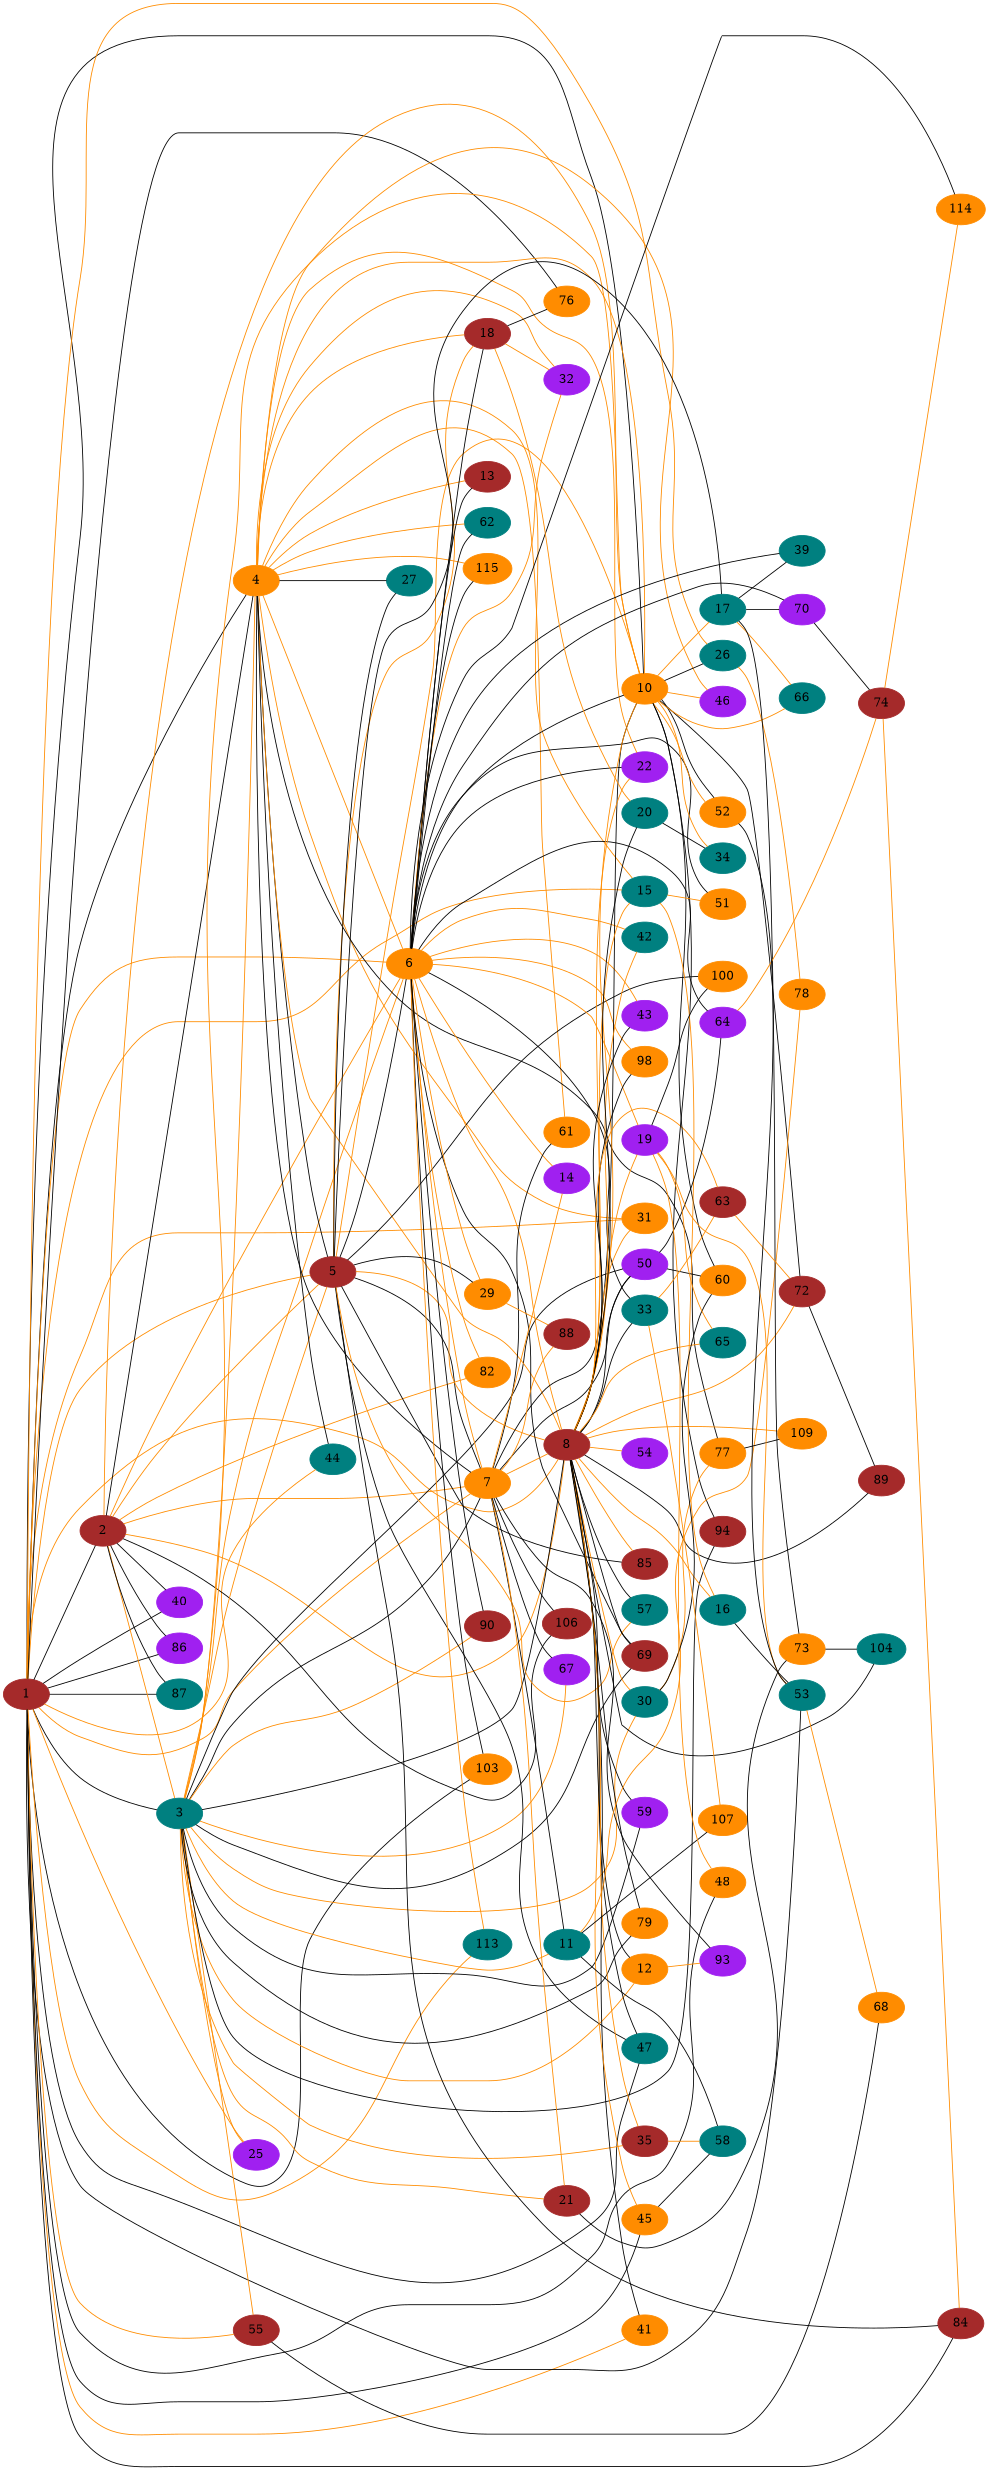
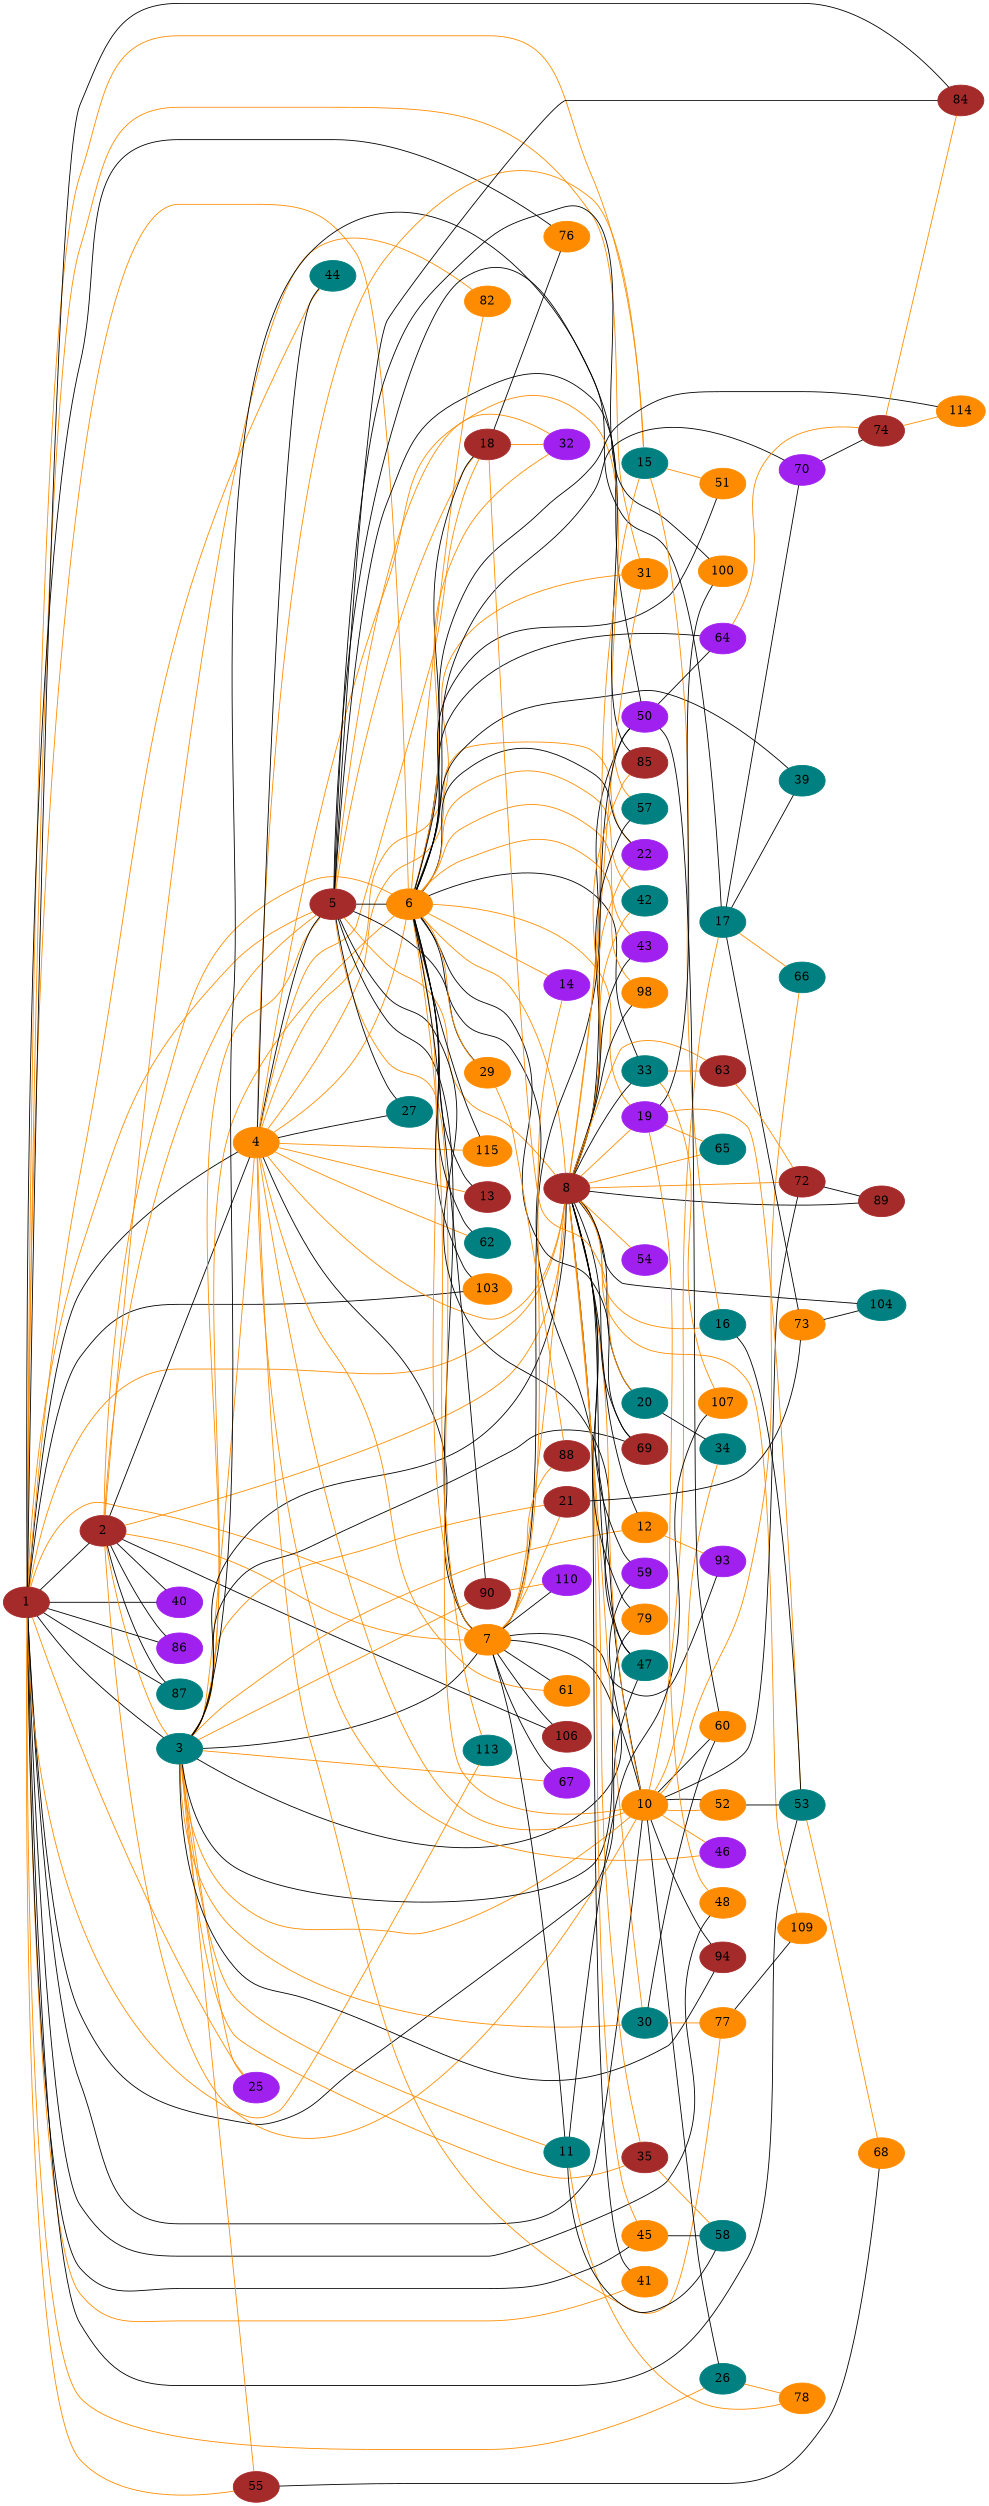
edge "4" -- "77": color black -> darkorange
node "110": added
